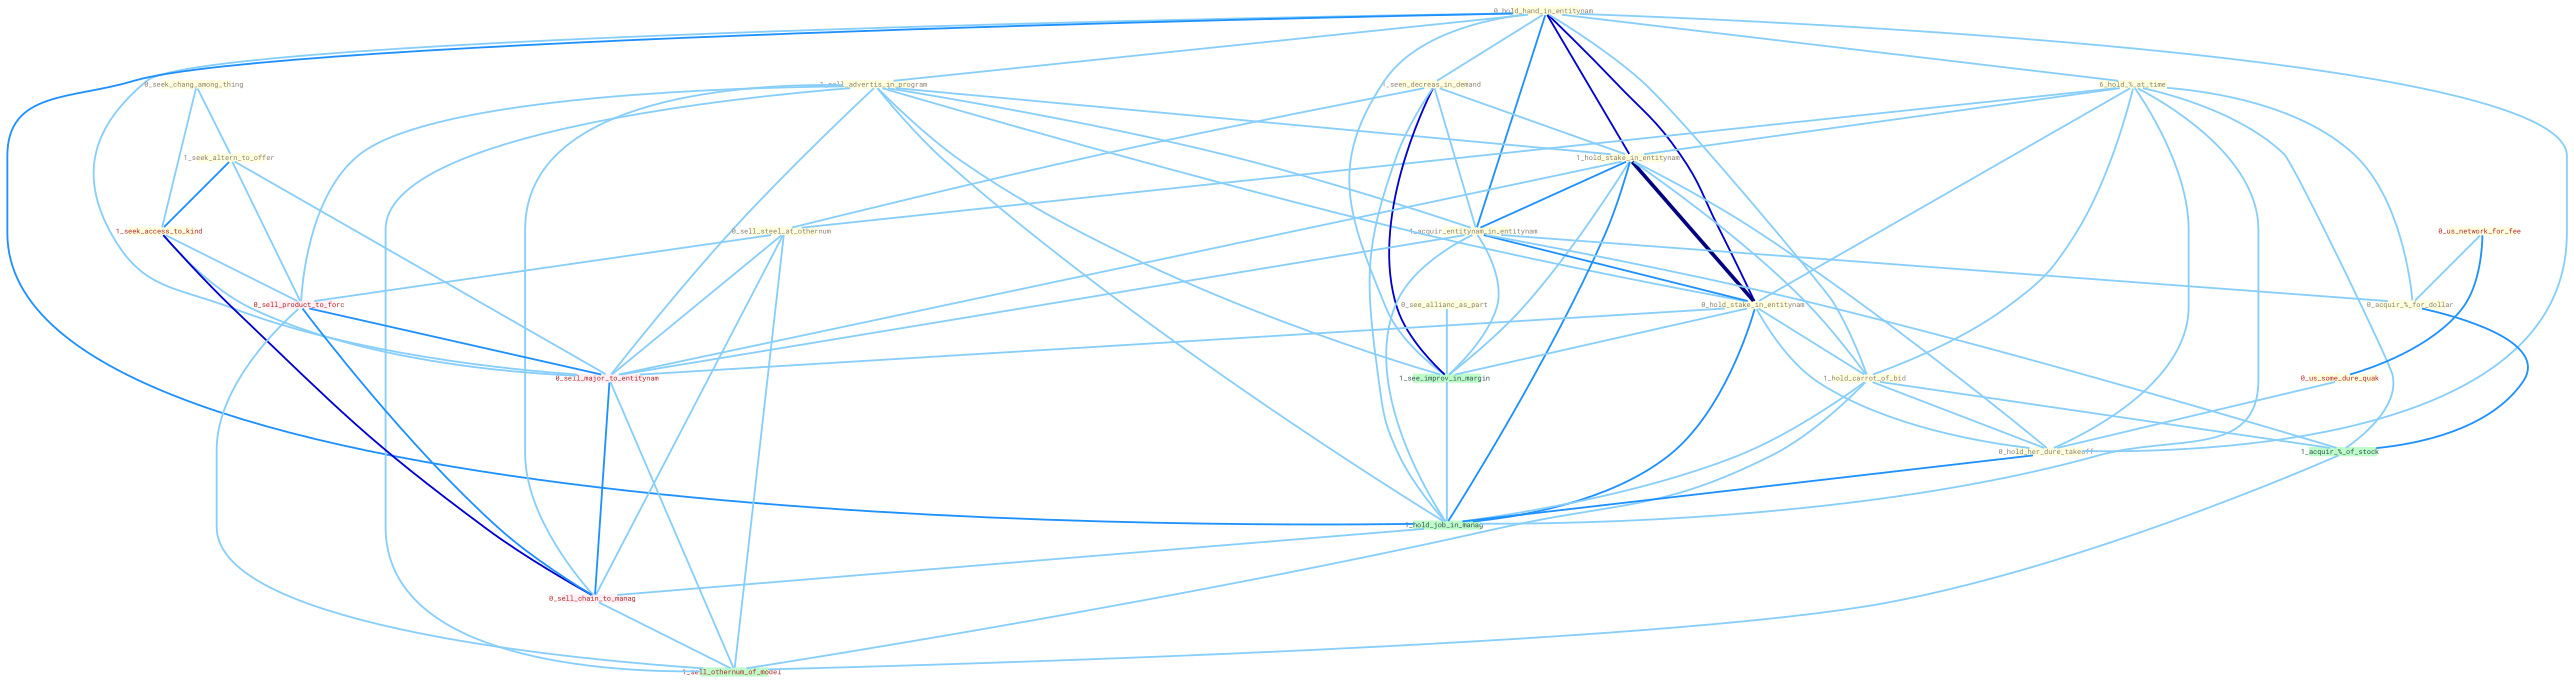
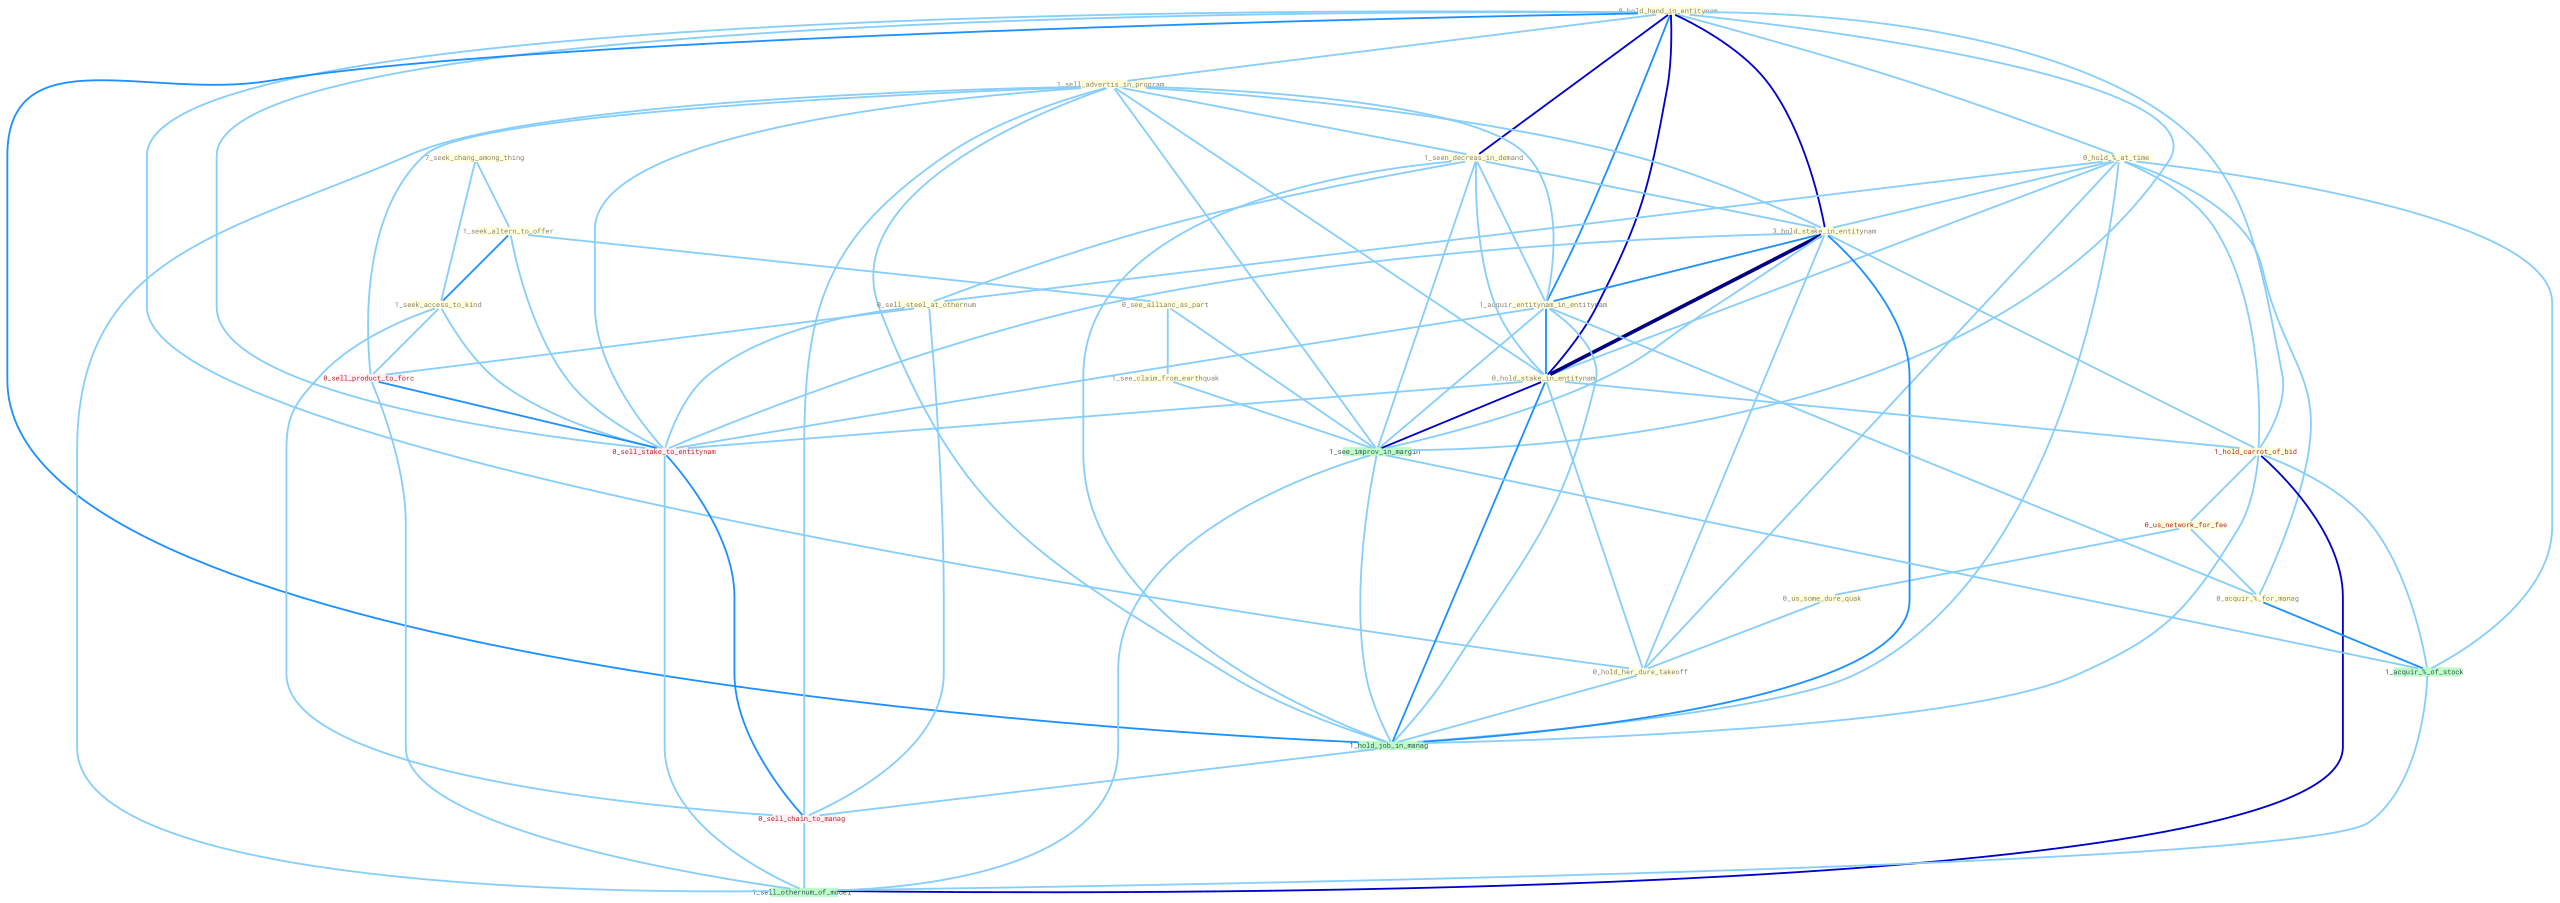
edge "0_hold_hand_in_entitynam" -- "1_seen_decreas_in_demand": color #87cefa -> #0000cd
node "0_seek_chang_among_thing": label "0_seek_chang_among_thing" -> "7_seek_chang_among_thing"
node "6_hold_%_at_time": label "6_hold_%_at_time" -> "0_hold_%_at_time"
edge "1_sell_advertis_in_program" -- "1_seen_decreas_in_demand": added
node "1_hold_stake_in_entitynam": label "1_hold_stake_in_entitynam" -> "3_hold_stake_in_entitynam"
node "1_seek_access_to_kind": fontcolor #b22222 -> #8b7d6b
edge "1_seek_altern_to_offer" -- "0_sell_product_to_forc": now "1_seek_altern_to_offer" -- "0_see_allianc_as_part"
edge "1_seen_decreas_in_demand" -- "1_see_improv_in_margin": color #0000cd -> #87cefa
edge "1_seen_decreas_in_demand" -- "0_hold_stake_in_entitynam": added
node "0_acquir_%_for_dollar": label "0_acquir_%_for_dollar" -> "0_acquir_%_for_manag"
edge "0_us_network_for_fee" -- "0_us_some_dure_quak": color #1e90ff -> #87cefa
edge "1_acquir_entitynam_in_entitynam" -- "1_acquir_%_of_stock": now "1_see_improv_in_margin" -- "1_acquir_%_of_stock"
edge "0_hold_stake_in_entitynam" -- "1_see_improv_in_margin": color #87cefa -> #0000cd
node "0_sell_major_to_entitynam": label "0_sell_major_to_entitynam" -> "0_sell_stake_to_entitynam"
node "1_see_claim_from_earthquak": added
node "1_hold_carrot_of_bid": fontcolor #8b7d6b -> #b22222
node "0_us_some_dure_quak": fontcolor #b22222 -> #8b7d6b
edge "1_hold_carrot_of_bid" -- "0_hold_her_dure_takeoff": now "1_hold_carrot_of_bid" -- "0_us_network_for_fee"
edge "1_seek_access_to_kind" -- "0_sell_chain_to_manag": color #0000cd -> #87cefa
edge "0_sell_steel_at_othernum" -- "1_sell_othernum_of_model": now "1_see_improv_in_margin" -- "1_sell_othernum_of_model"
edge "0_sell_product_to_forc" -- "0_sell_chain_to_manag": removed
edge "0_hold_her_dure_takeoff" -- "1_hold_job_in_manag": color #1e90ff -> #87cefa
edge "1_hold_carrot_of_bid" -- "1_sell_othernum_of_model": color #87cefa -> #0000cd
node "1_sell_othernum_of_model": fontcolor #b22222 -> #2f4f4f
